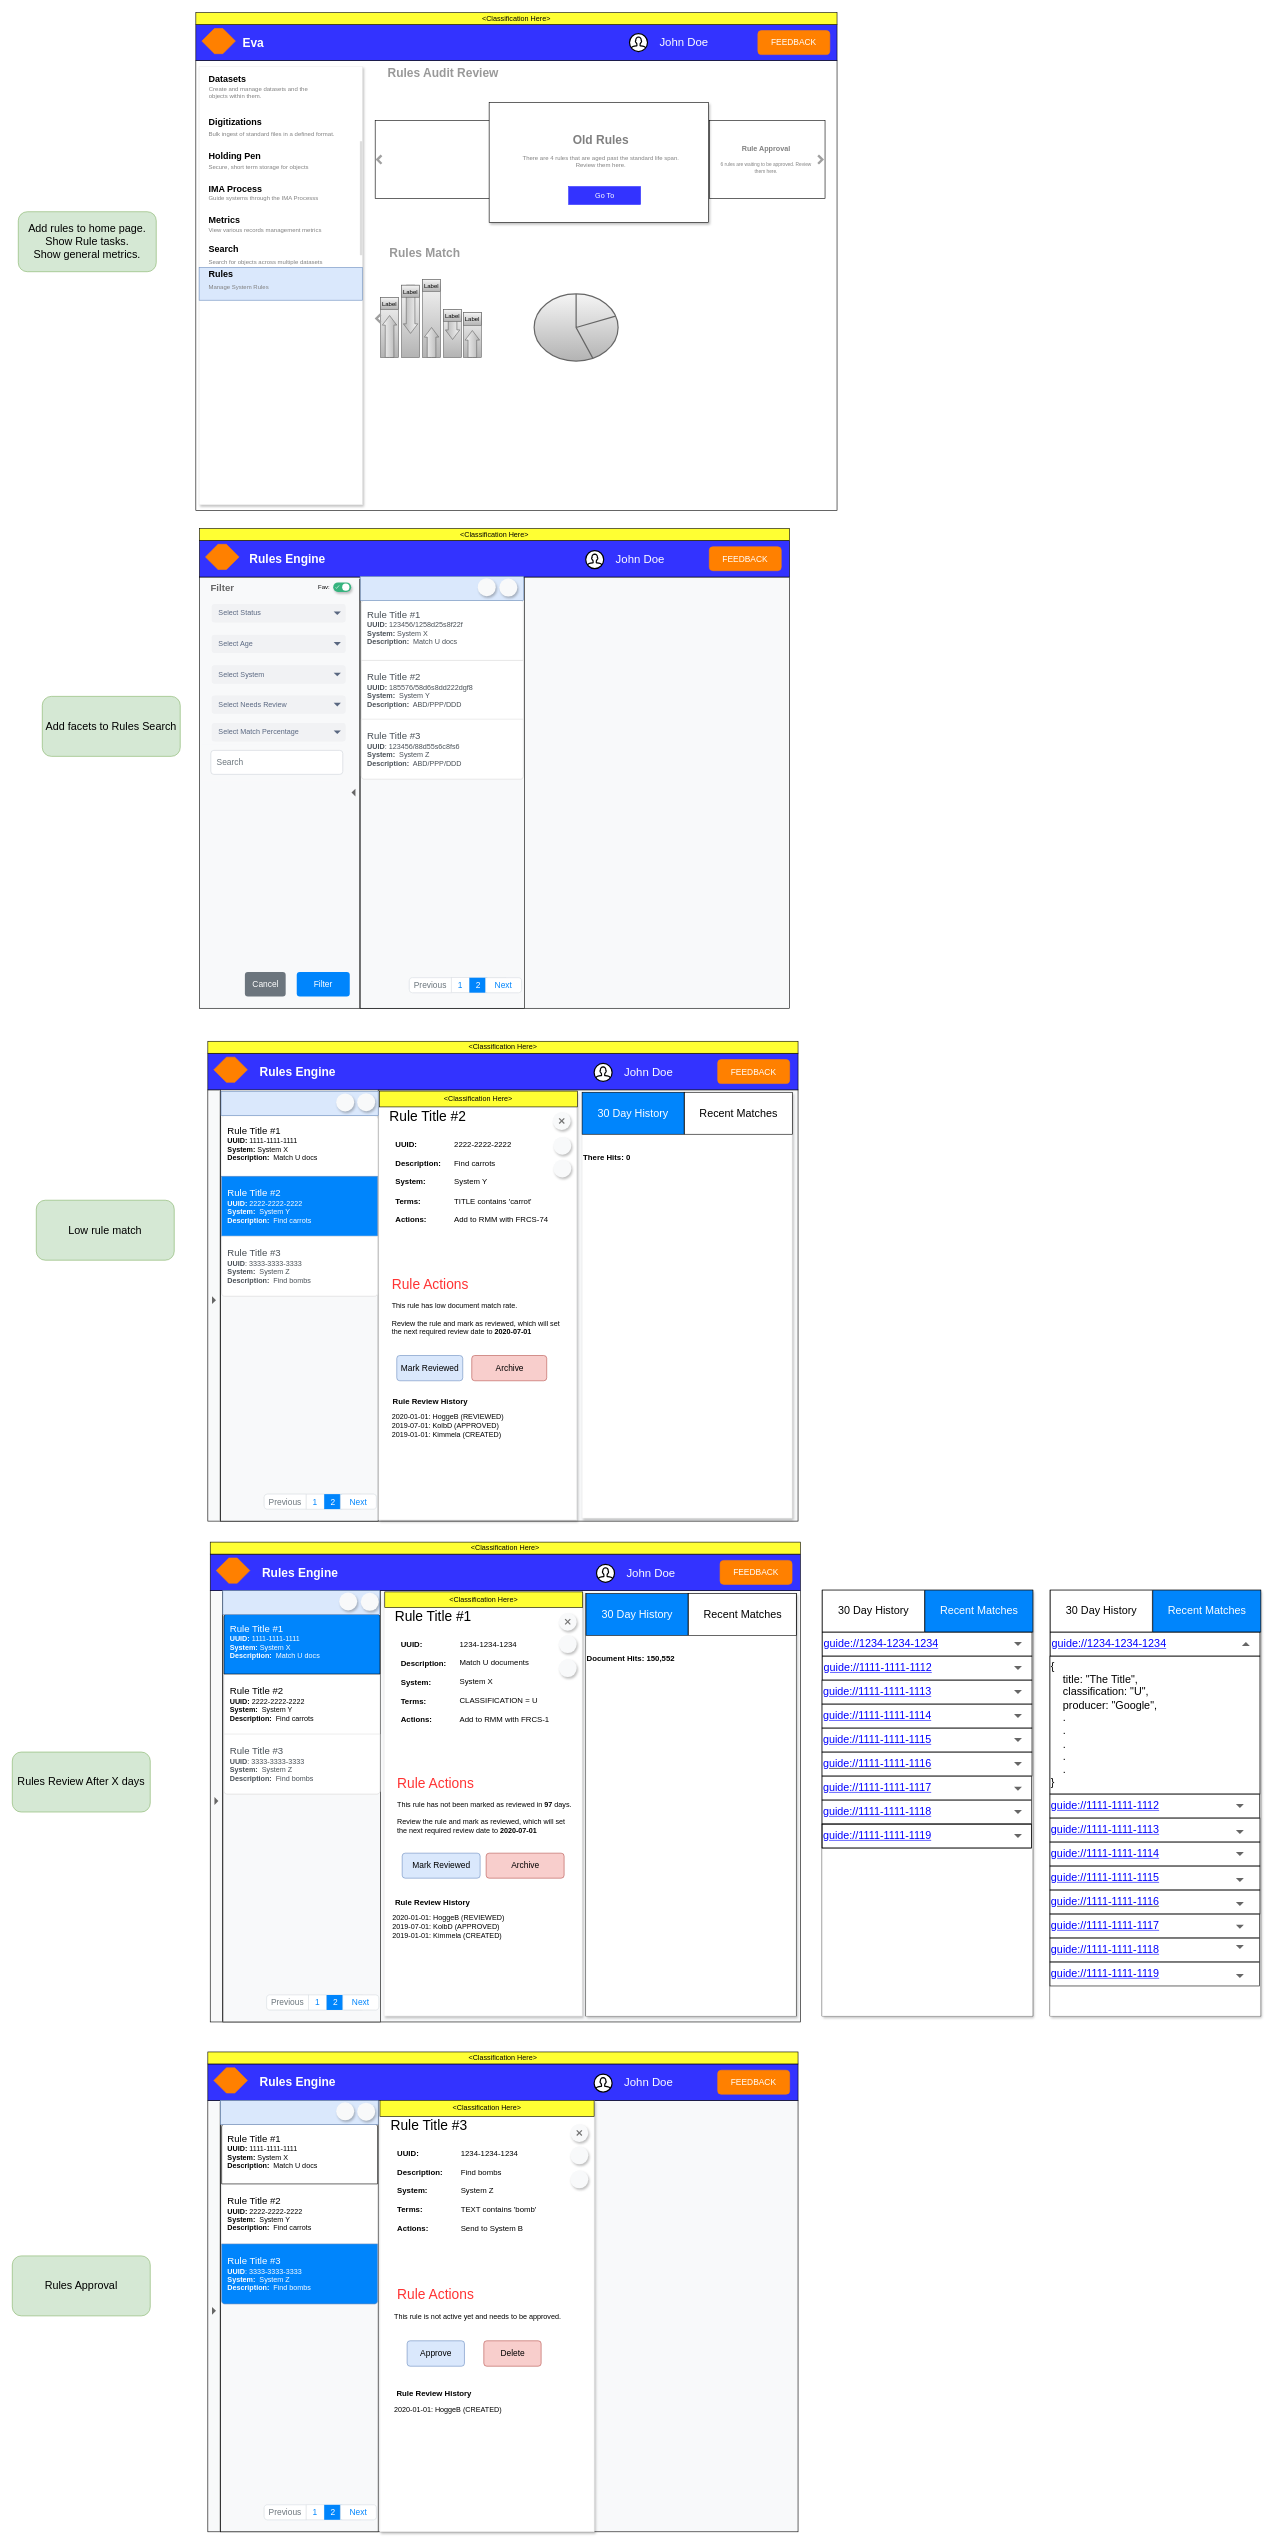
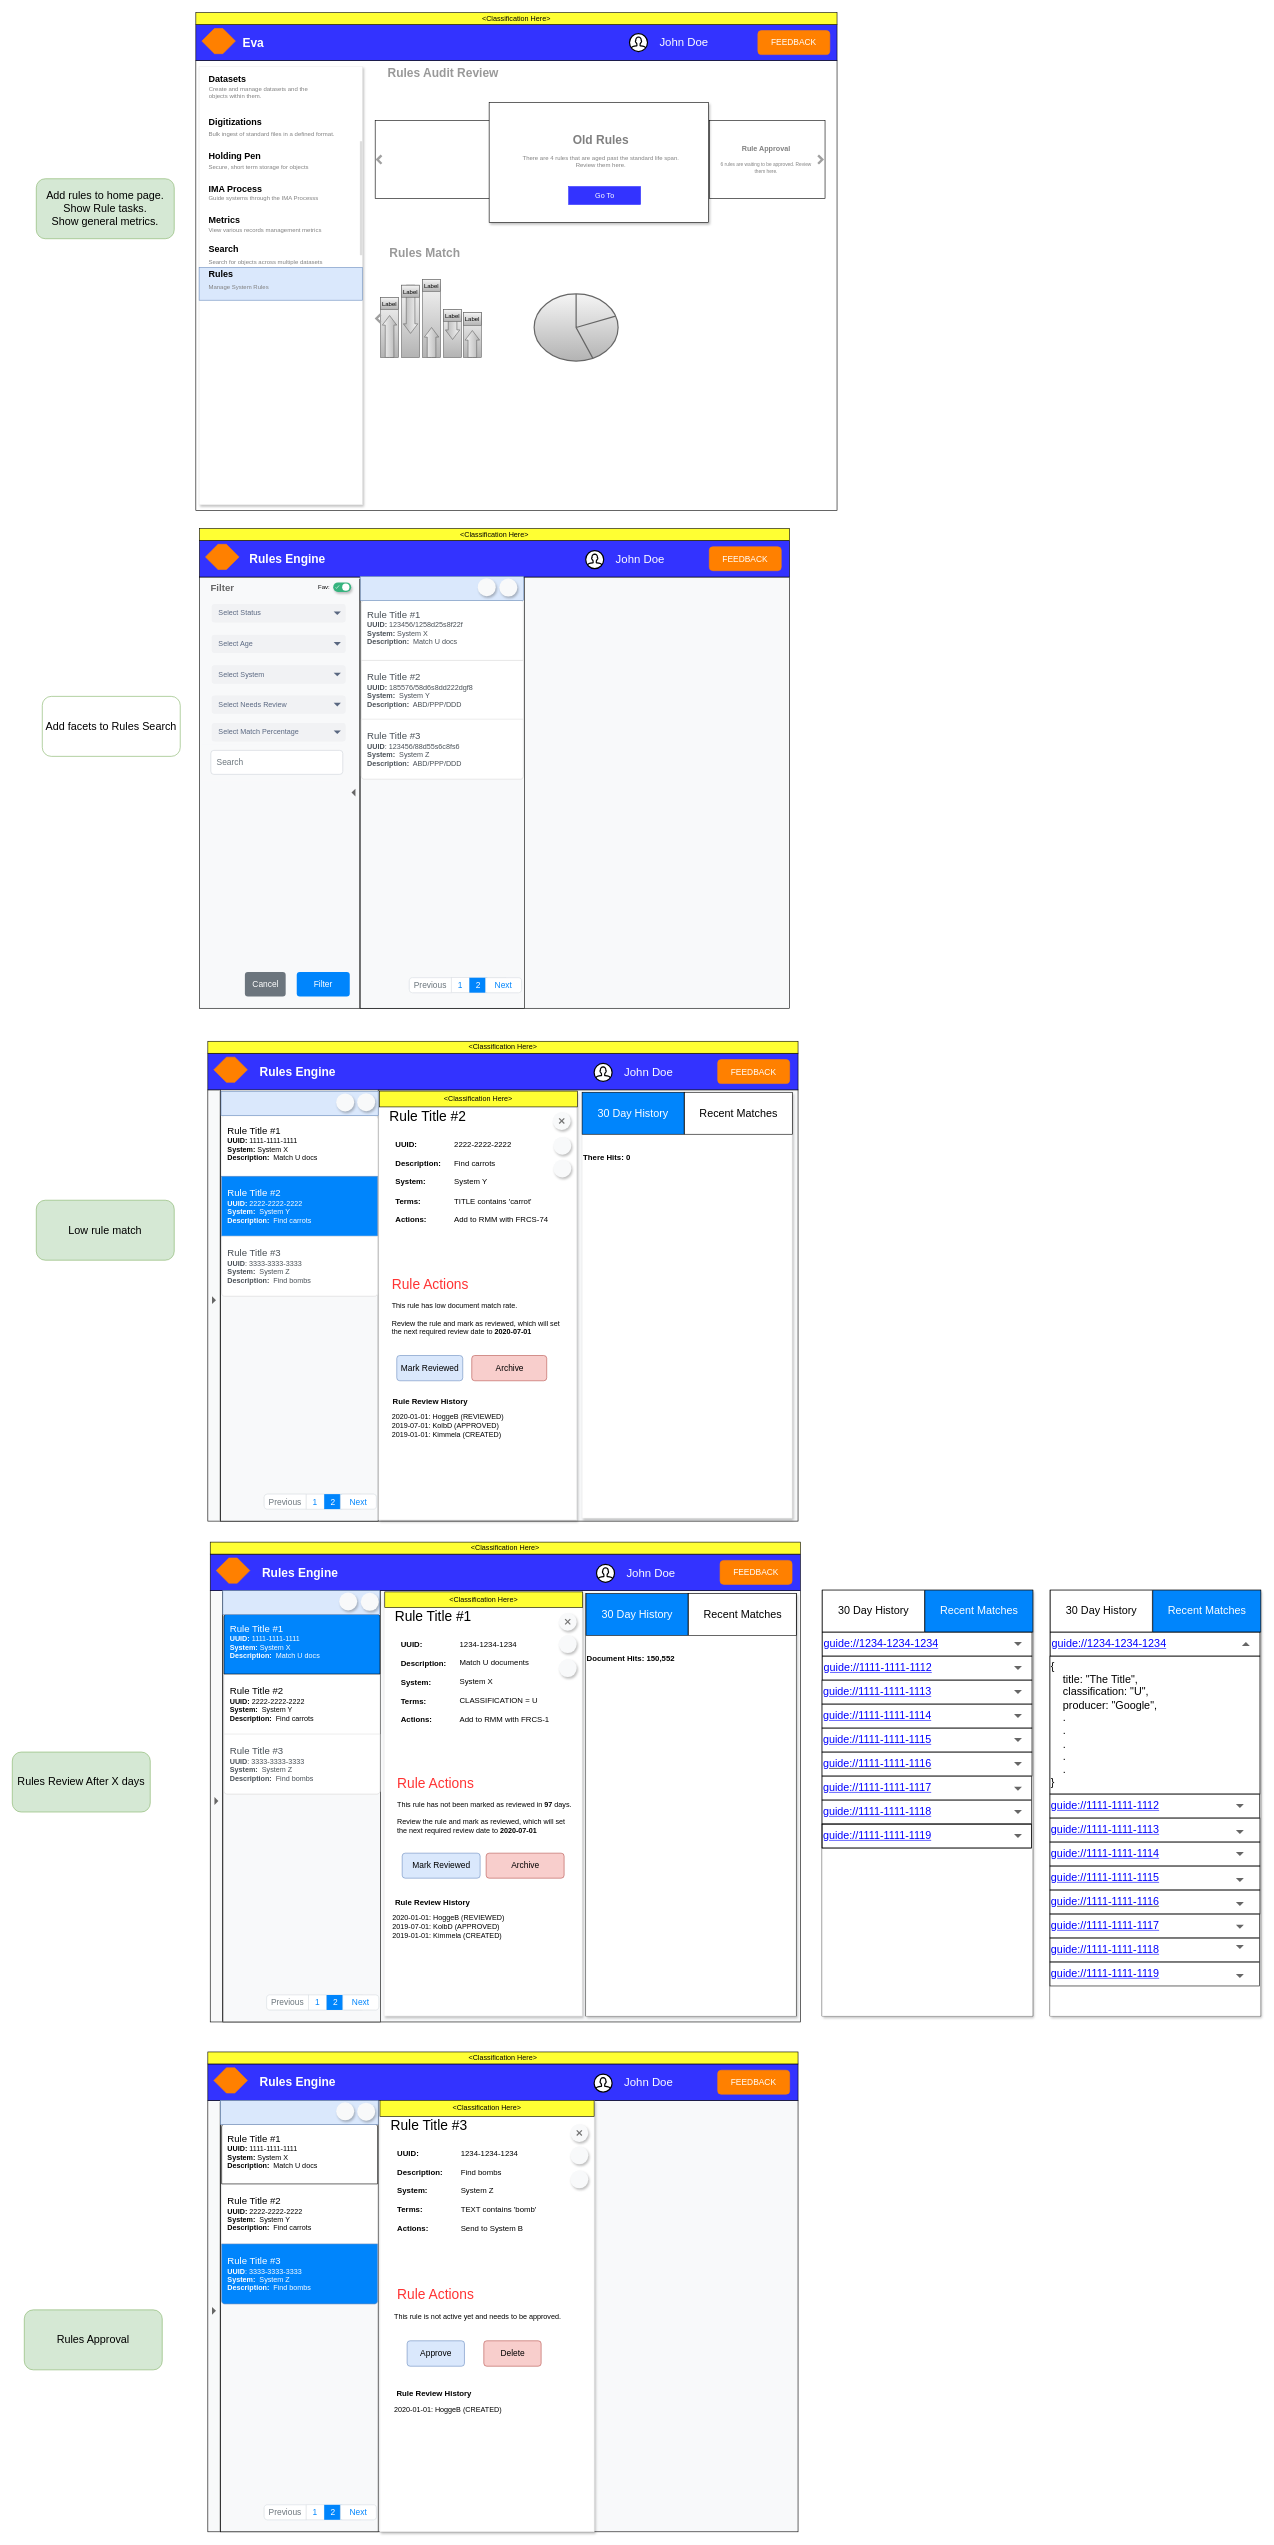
node "Add rules to home page. Show Rule tasks. Show general metrics.": moved (87, 242) -> (105, 209)
node "Add facets to Rules Search": fillcolor #d5e8d4 -> #ffffff
node "Rules Approval": moved (81, 2286) -> (93, 2340)
